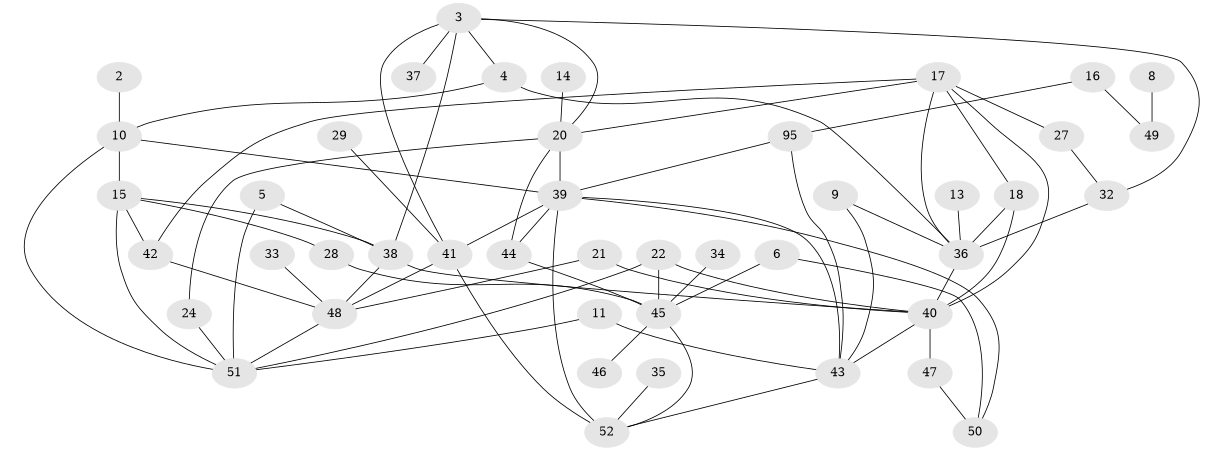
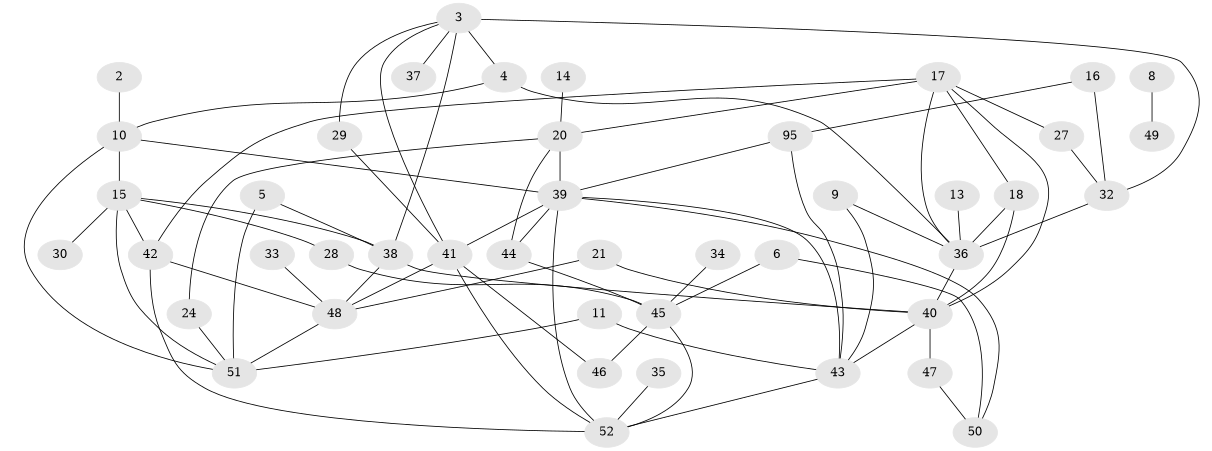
edge "3" -- "20": now "3" -- "29"
edge "16" -- "49": now "16" -- "32"
node "30": added
node "22": removed
edge "41" -- "46": added
edge "42" -- "52": added
